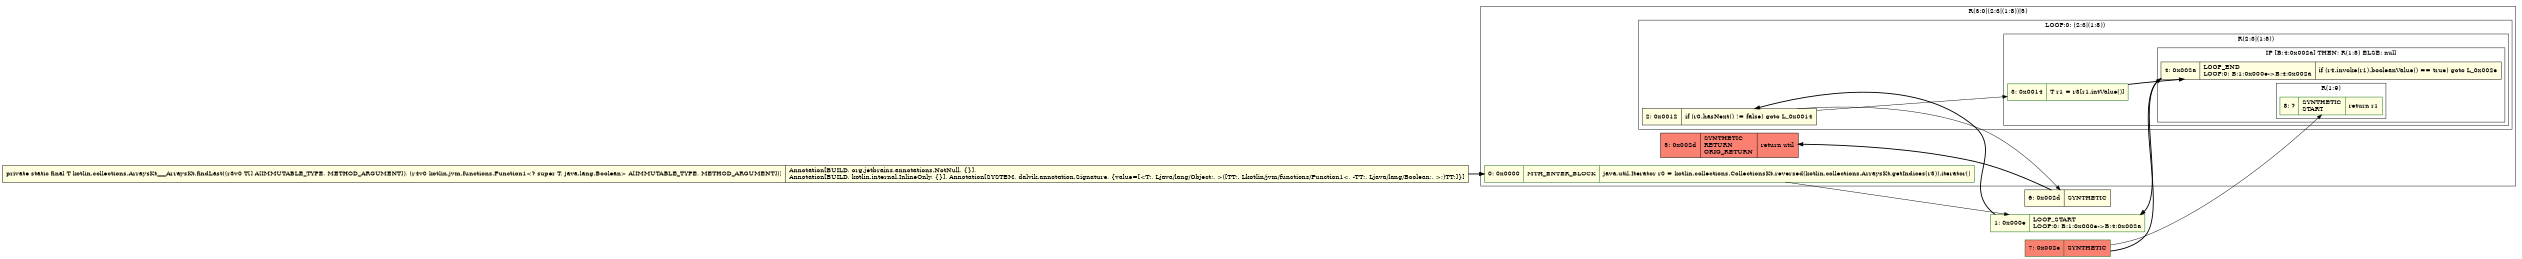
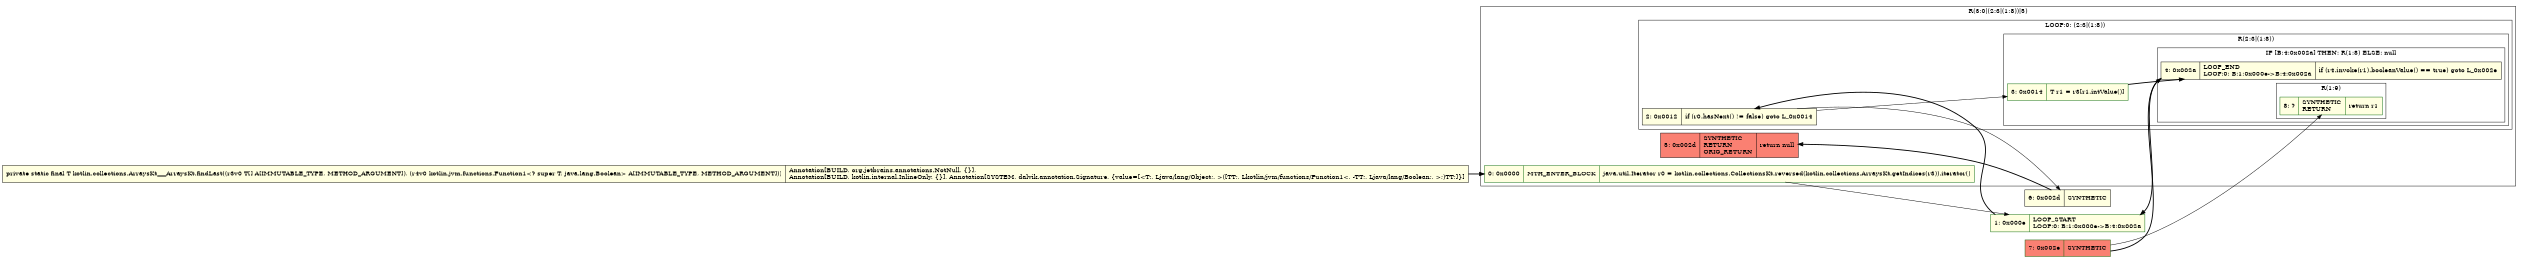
node "8: ?": text "START" -> "RETURN"
node "5: 0x002d": text "return util" -> "return null"
